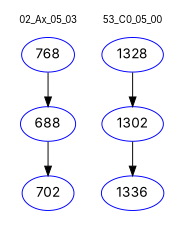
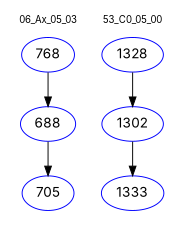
cluster "02_Ax_05_03": label "02_Ax_05_03" -> "06_Ax_05_03"
node "702": label "702" -> "705"
node "1336": label "1336" -> "1333"
